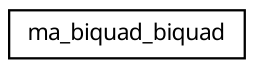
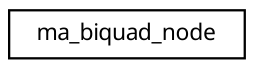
node "ma_biquad_biquad": label "ma_biquad_biquad" -> "ma_biquad_node"
